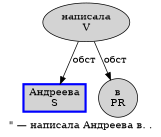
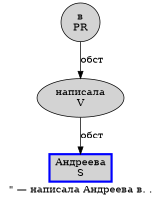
edge "написала V" -> "в PR": reversed
